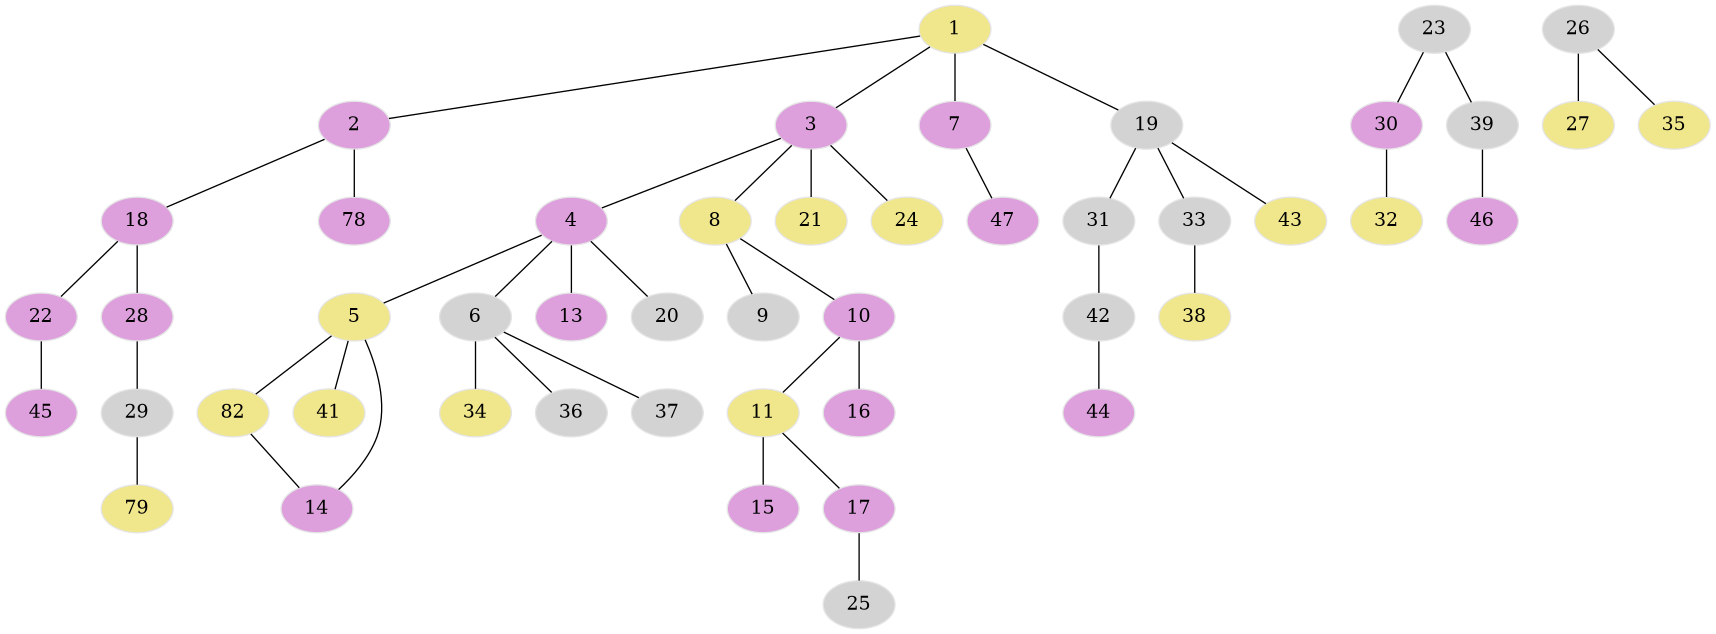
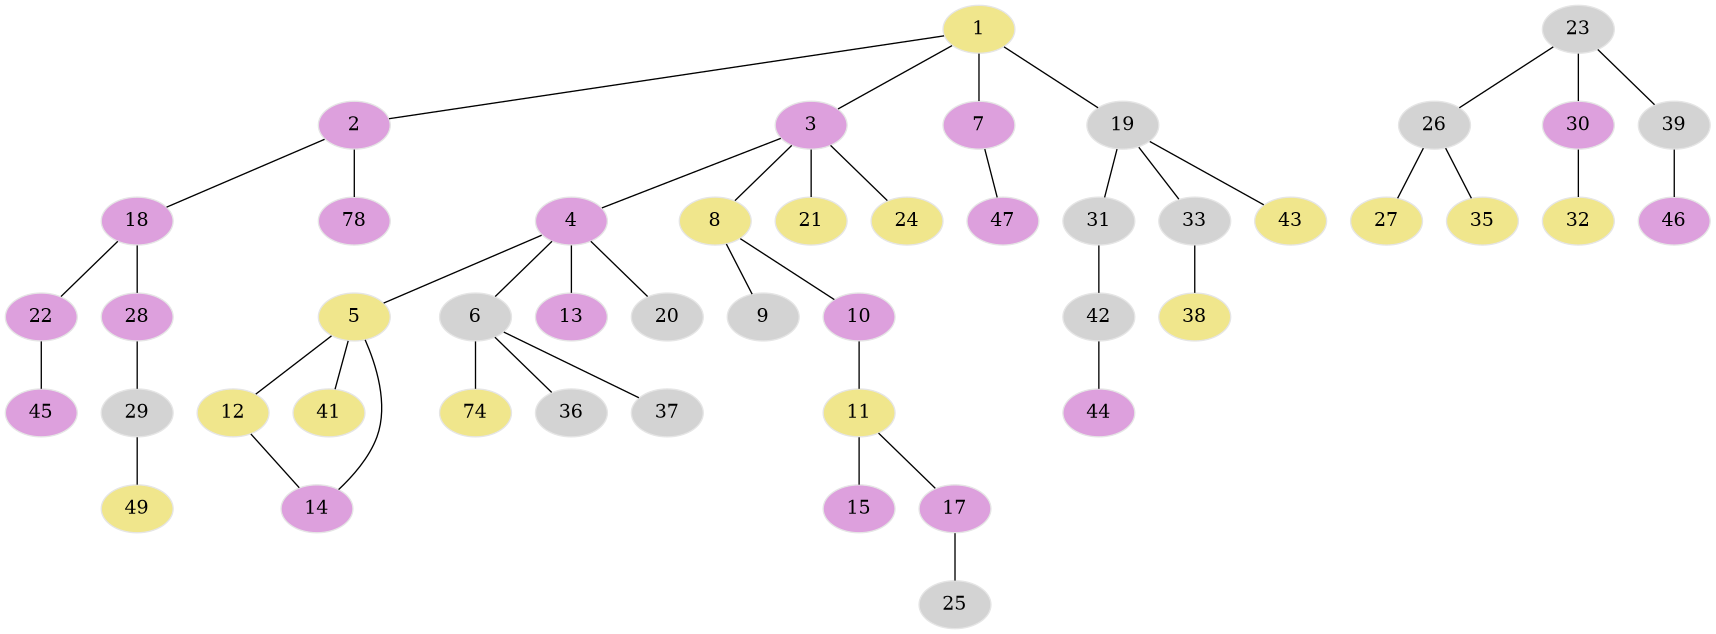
edge "23" -- "26": added
node "82": label "82" -> "12"
node "34": label "34" -> "74"
node "16": removed
node "79": label "79" -> "49"
